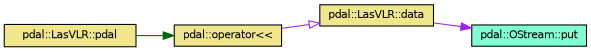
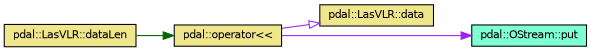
edge "pdal::LasVLR::data" -> "pdal::OStream::put": now "pdal::operator<<" -> "pdal::OStream::put"
node "pdal::LasVLR::pdal": label "pdal::LasVLR::pdal" -> "pdal::LasVLR::dataLen"
